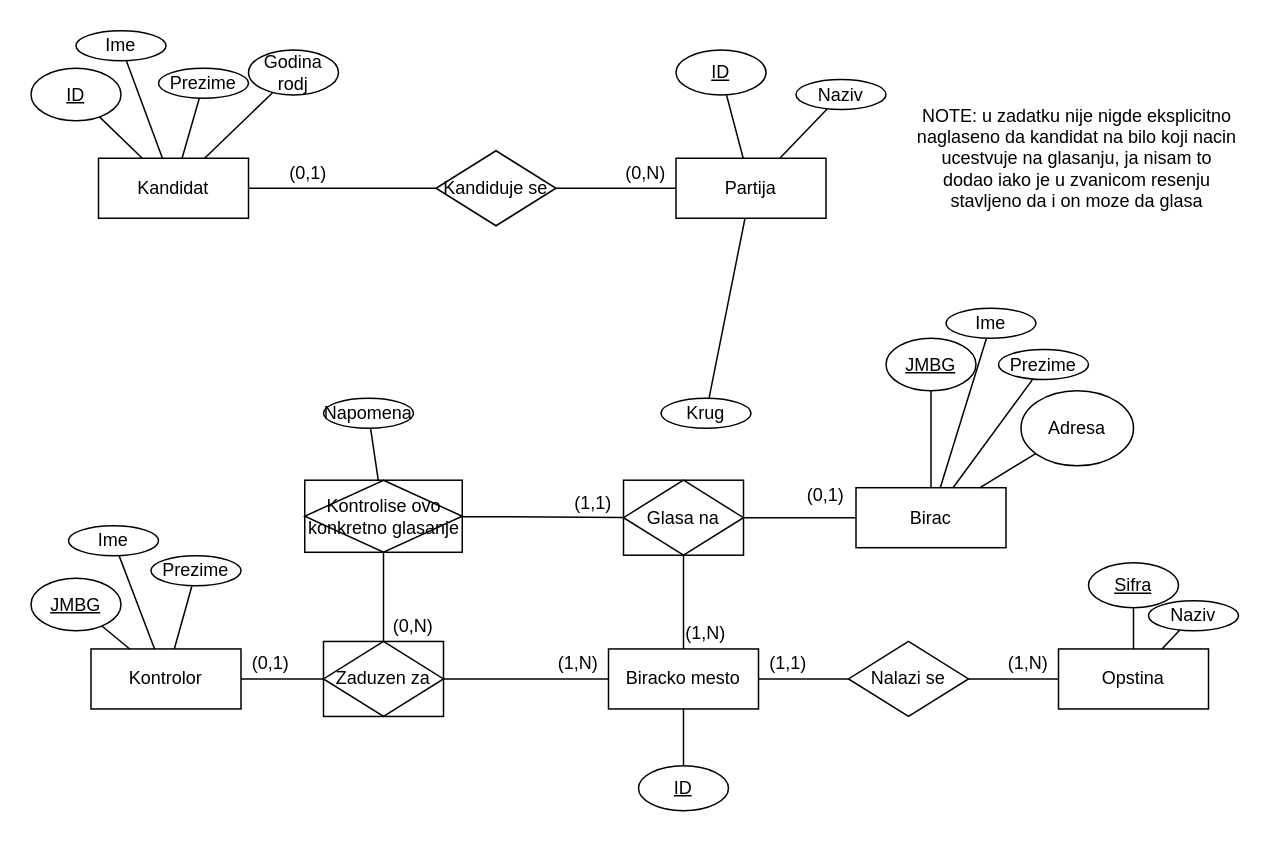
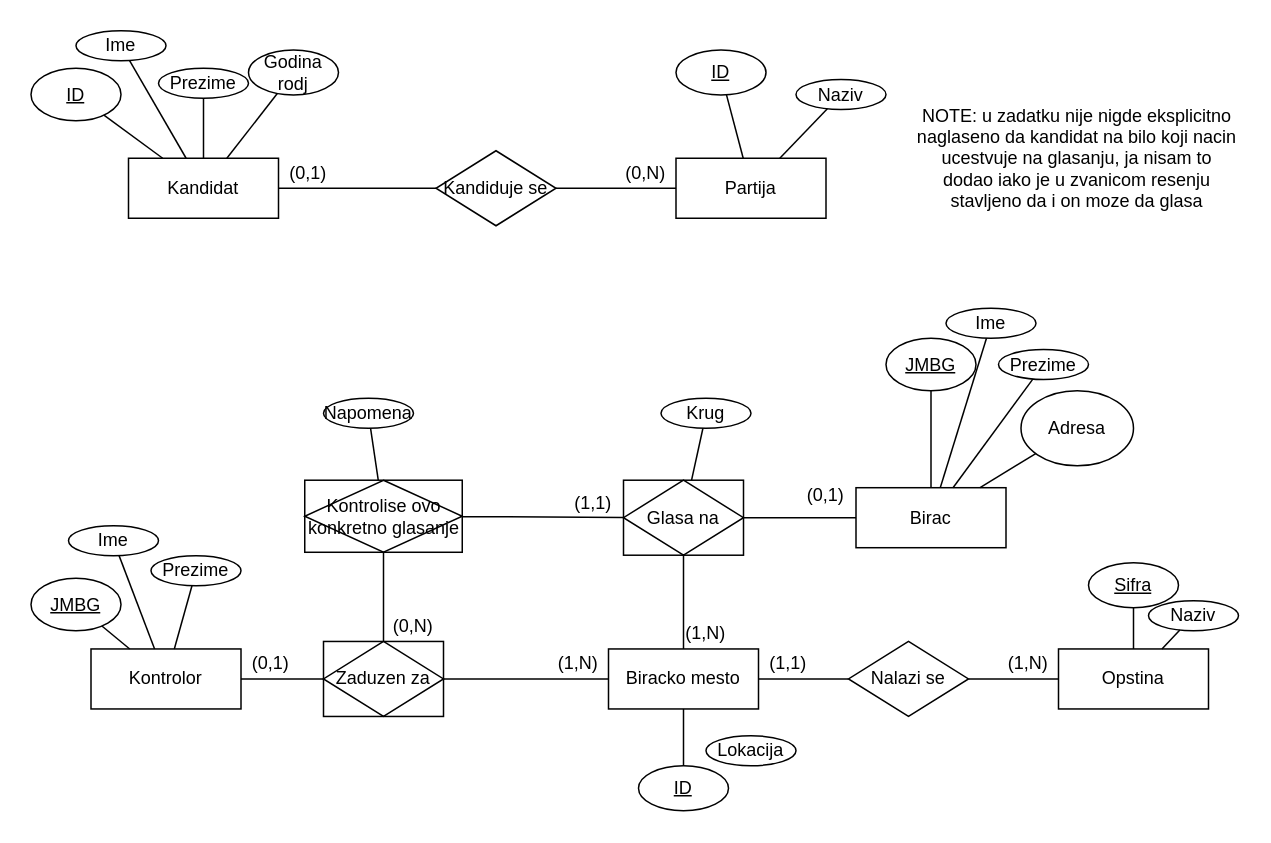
node "Kandidat": moved (173, 188) -> (203, 188)
edge "Partija" -- "Krug": now "Glasa na" -- "Krug"
node "Lokacija": added
